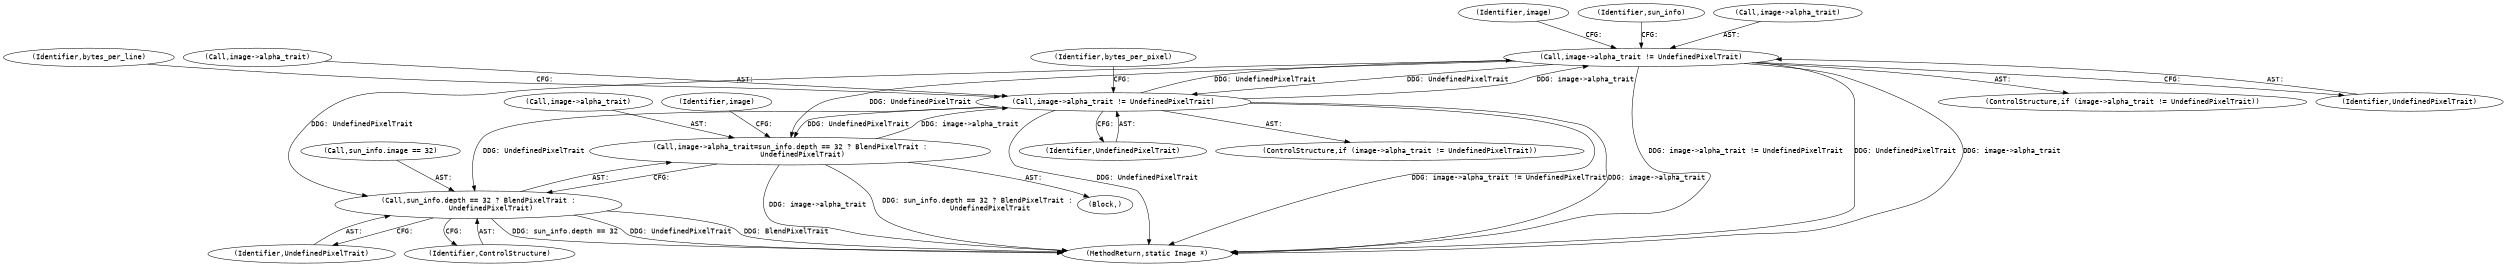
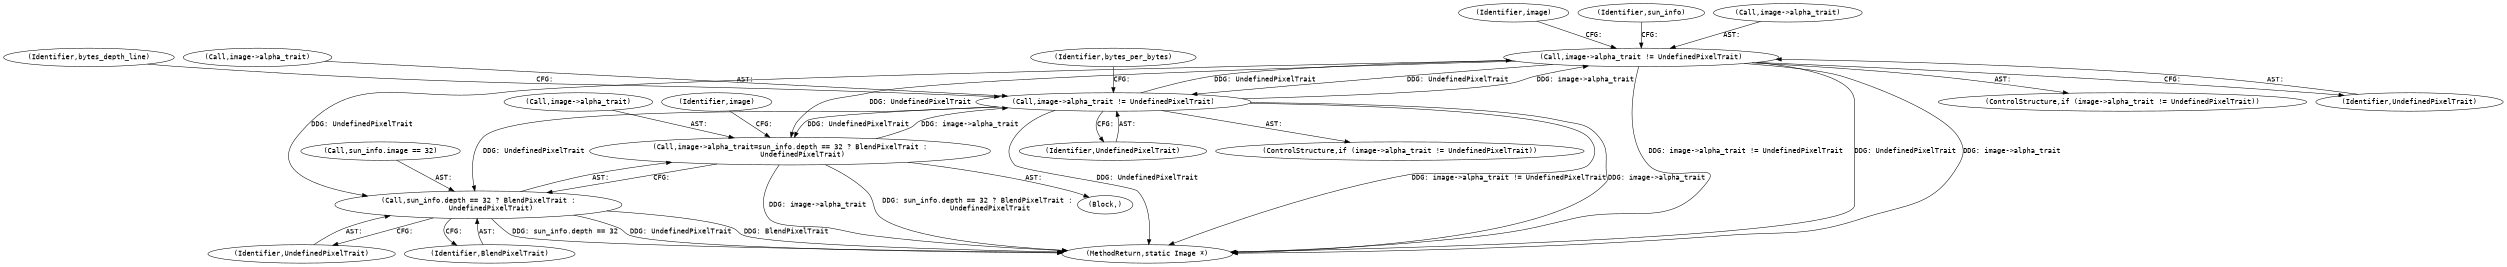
node "(Identifier,bytes_per_line)": label "(Identifier,bytes_per_line)" -> "(Identifier,bytes_depth_line)"
node "(Identifier,bytes_per_pixel)": label "(Identifier,bytes_per_pixel)" -> "(Identifier,bytes_per_bytes)"
node "(Identifier,ControlStructure)": label "(Identifier,ControlStructure)" -> "(Identifier,BlendPixelTrait)"
